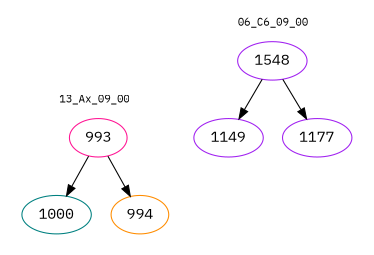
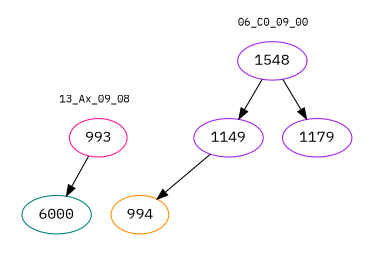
cluster "06_C6_09_00": label "06_C6_09_00" -> "06_C0_09_00"
cluster "13_Ax_09_00": label "13_Ax_09_00" -> "13_Ax_09_08"
node "1177": label "1177" -> "1179"
edge "993" -> "994": now "1149" -> "994"
node "1000": label "1000" -> "6000"
